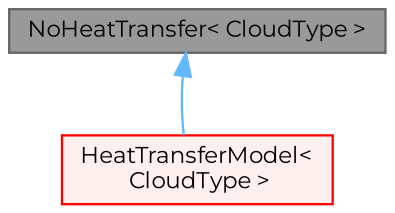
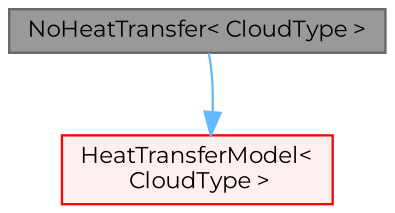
edge "HeatTransferModel< CloudType >" -> "NoHeatTransfer< CloudType >": reversed
